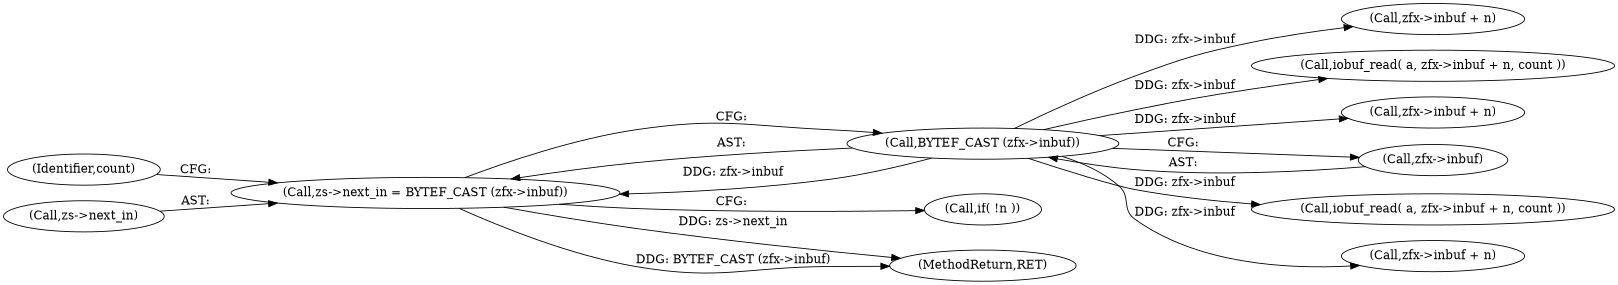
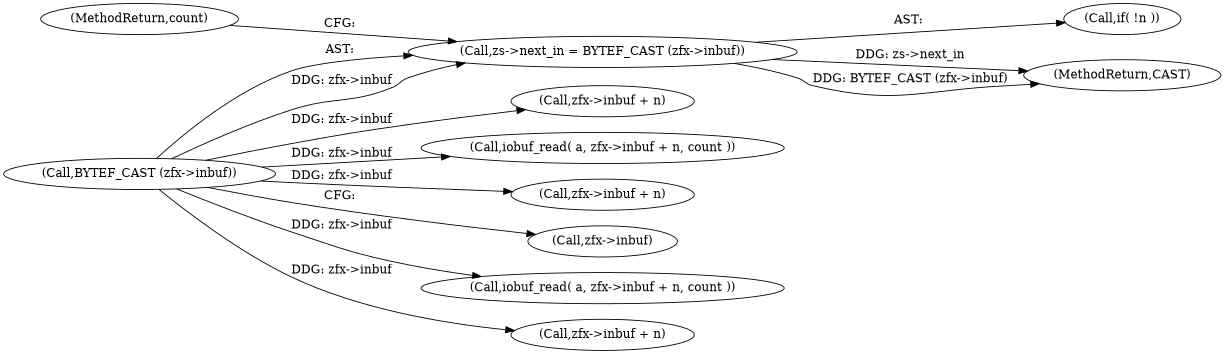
edge "(Call,zs->next_in = BYTEF_CAST (zfx->inbuf))" -> "(Call,BYTEF_CAST (zfx->inbuf))": removed, label "CFG:"
node "(Identifier,count)": label "(Identifier,count)" -> "(MethodReturn,count)"
edge "(Call,zfx->inbuf)" -> "(Call,BYTEF_CAST (zfx->inbuf))": removed, label "AST:"
edge "(Call,zs->next_in = BYTEF_CAST (zfx->inbuf))" -> "(Call,if( !n ))": label "CFG: " -> "AST: "
node "(Call,zs->next_in)": removed
node "(MethodReturn,RET)": label "(MethodReturn,RET)" -> "(MethodReturn,CAST)"
